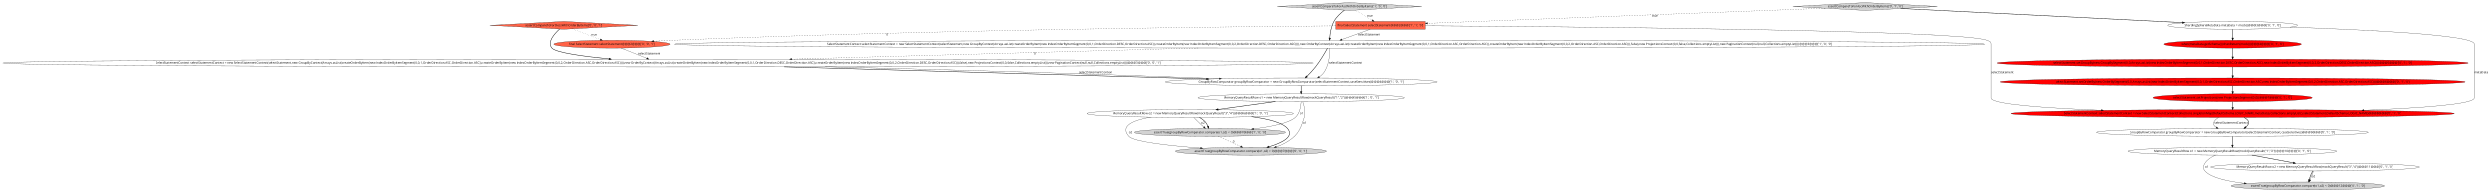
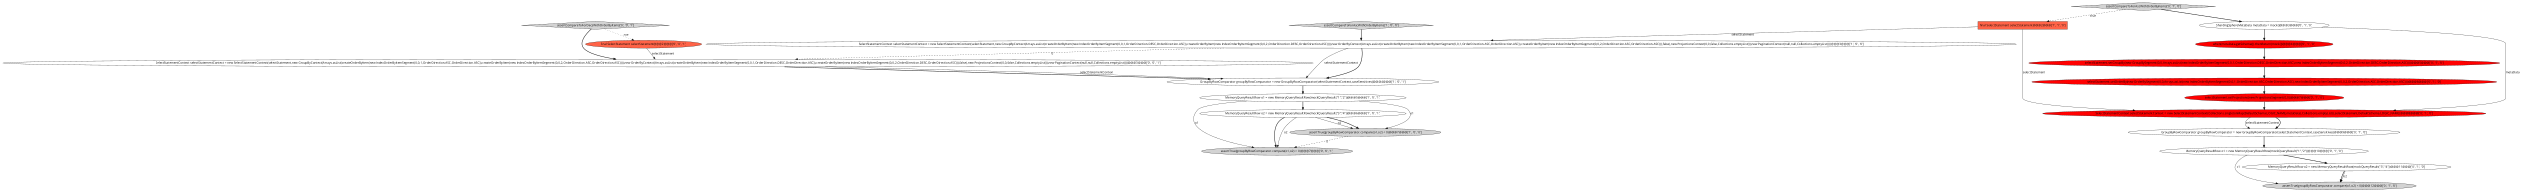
edge "assertCompareToForAscWithOrderByItems['1', '0', '0']" -> "final SelectStatement selectStatement@@@2@@@['1', '1', '0']": removed, label "true"
node "assertCompareToForDecsWithOrderByItems['0', '0', '1']": fillcolor tomato -> lightgray
edge "final SelectStatement selectStatement@@@2@@@['1', '1', '0']" -> "final SelectStatement selectStatement@@@2@@@['0', '0', '1']": removed, label "0"
